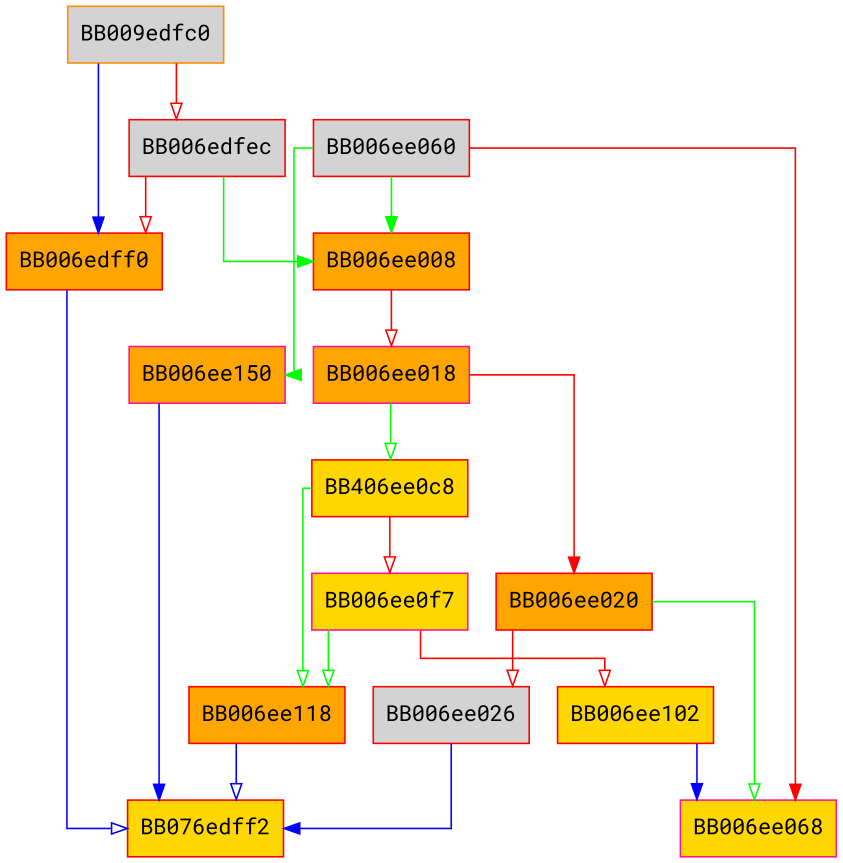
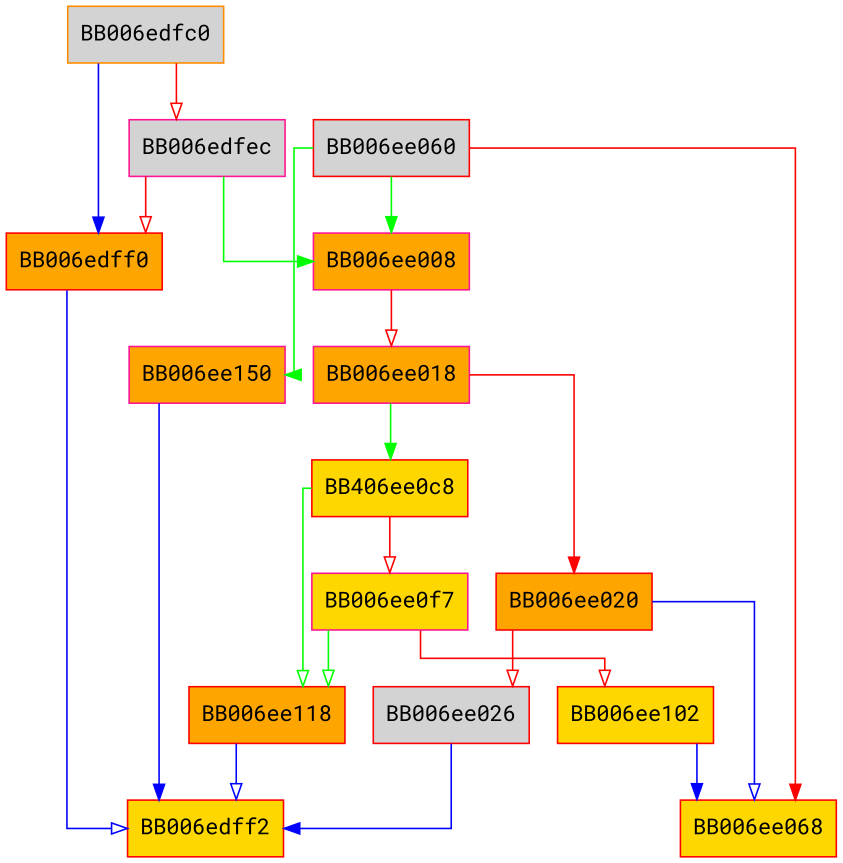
node "BB009edfc0": label "BB009edfc0" -> "BB006edfc0"
node "BB006edfec": color red -> deeppink
node "BB006ee008": color red -> deeppink
edge "BB006ee018" -> "BB406ee0c8": arrowhead onormal -> normal
edge "BB006ee020" -> "BB006ee068": color green -> blue
node "BB076edff2": label "BB076edff2" -> "BB006edff2"
node "BB006ee068": color deeppink -> red
